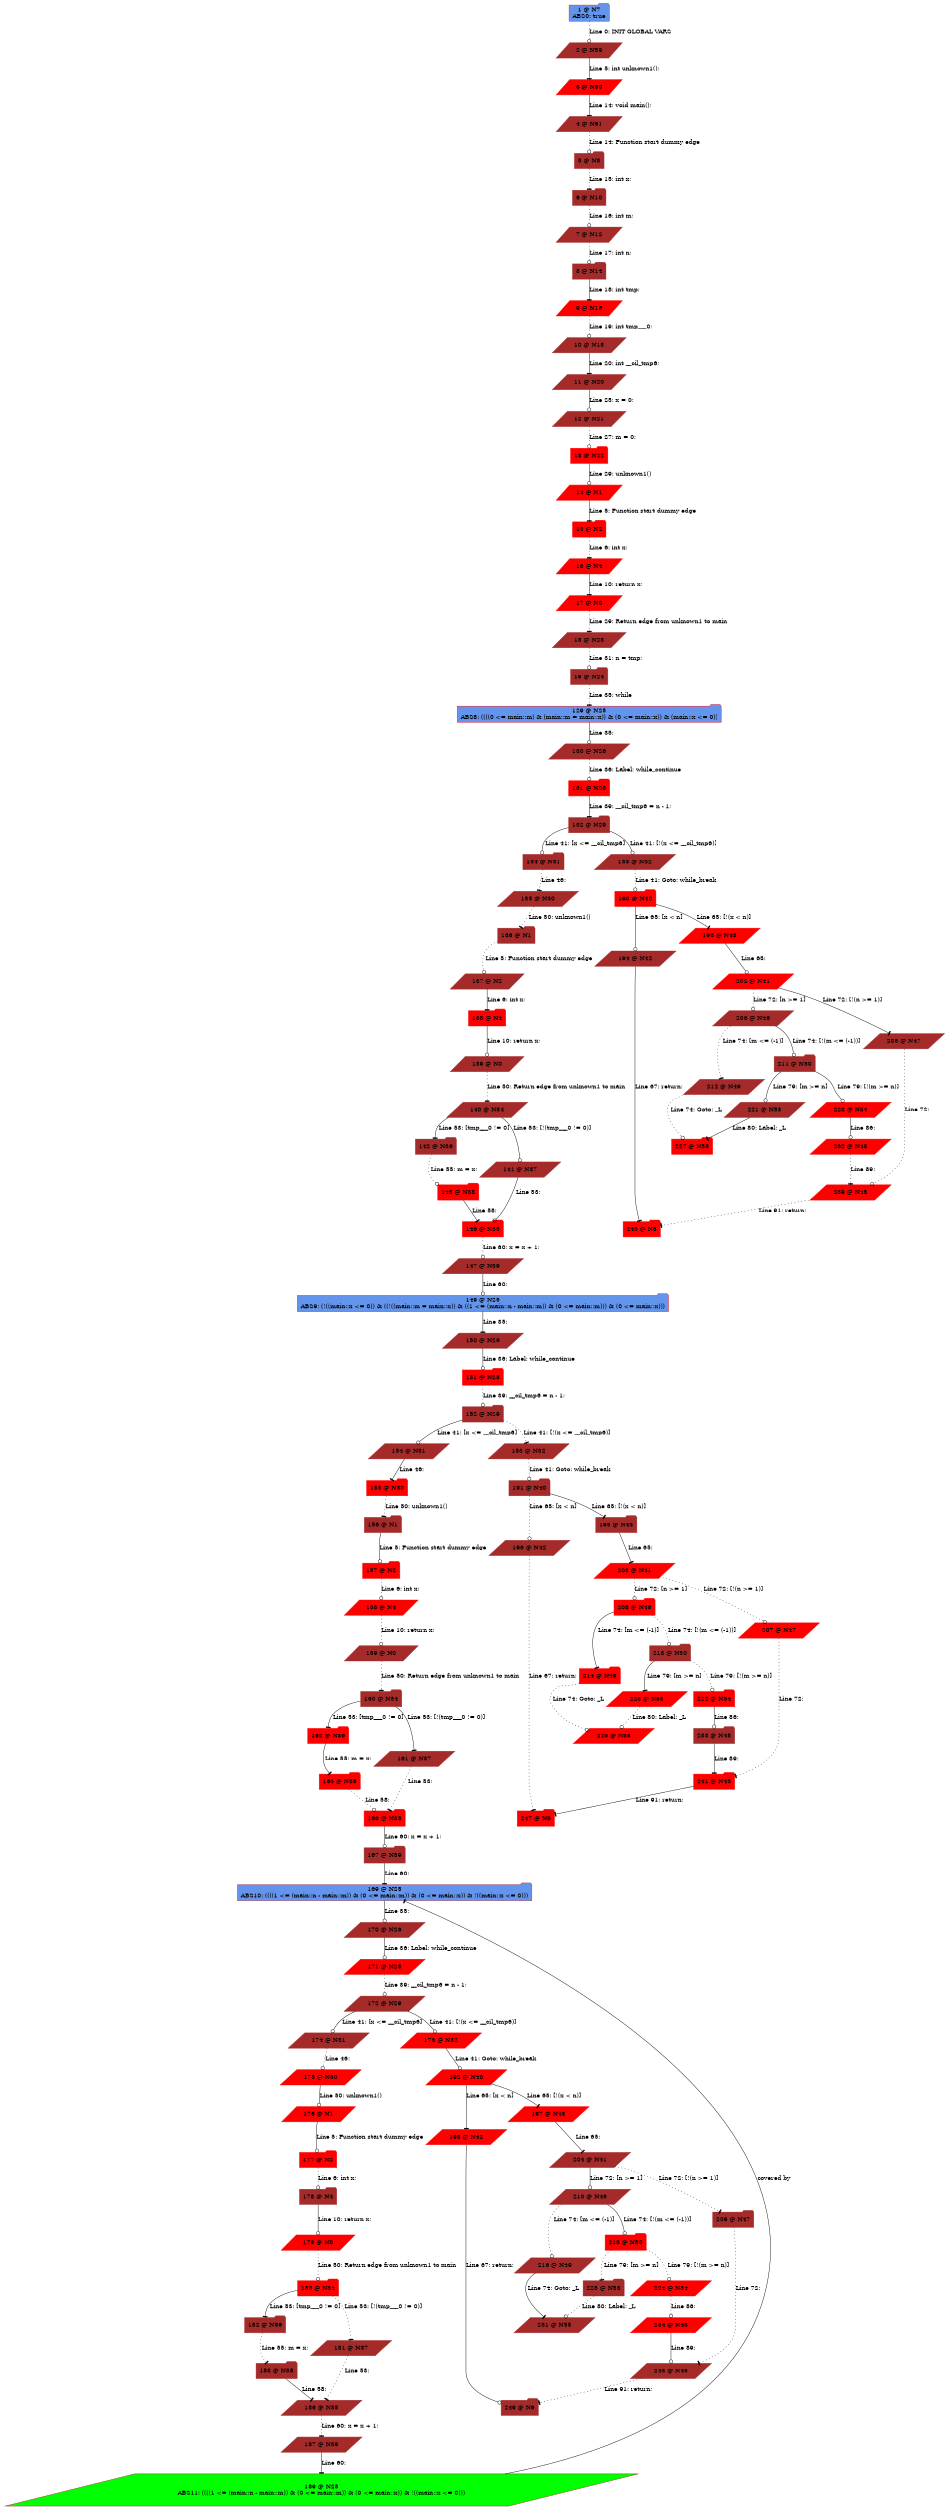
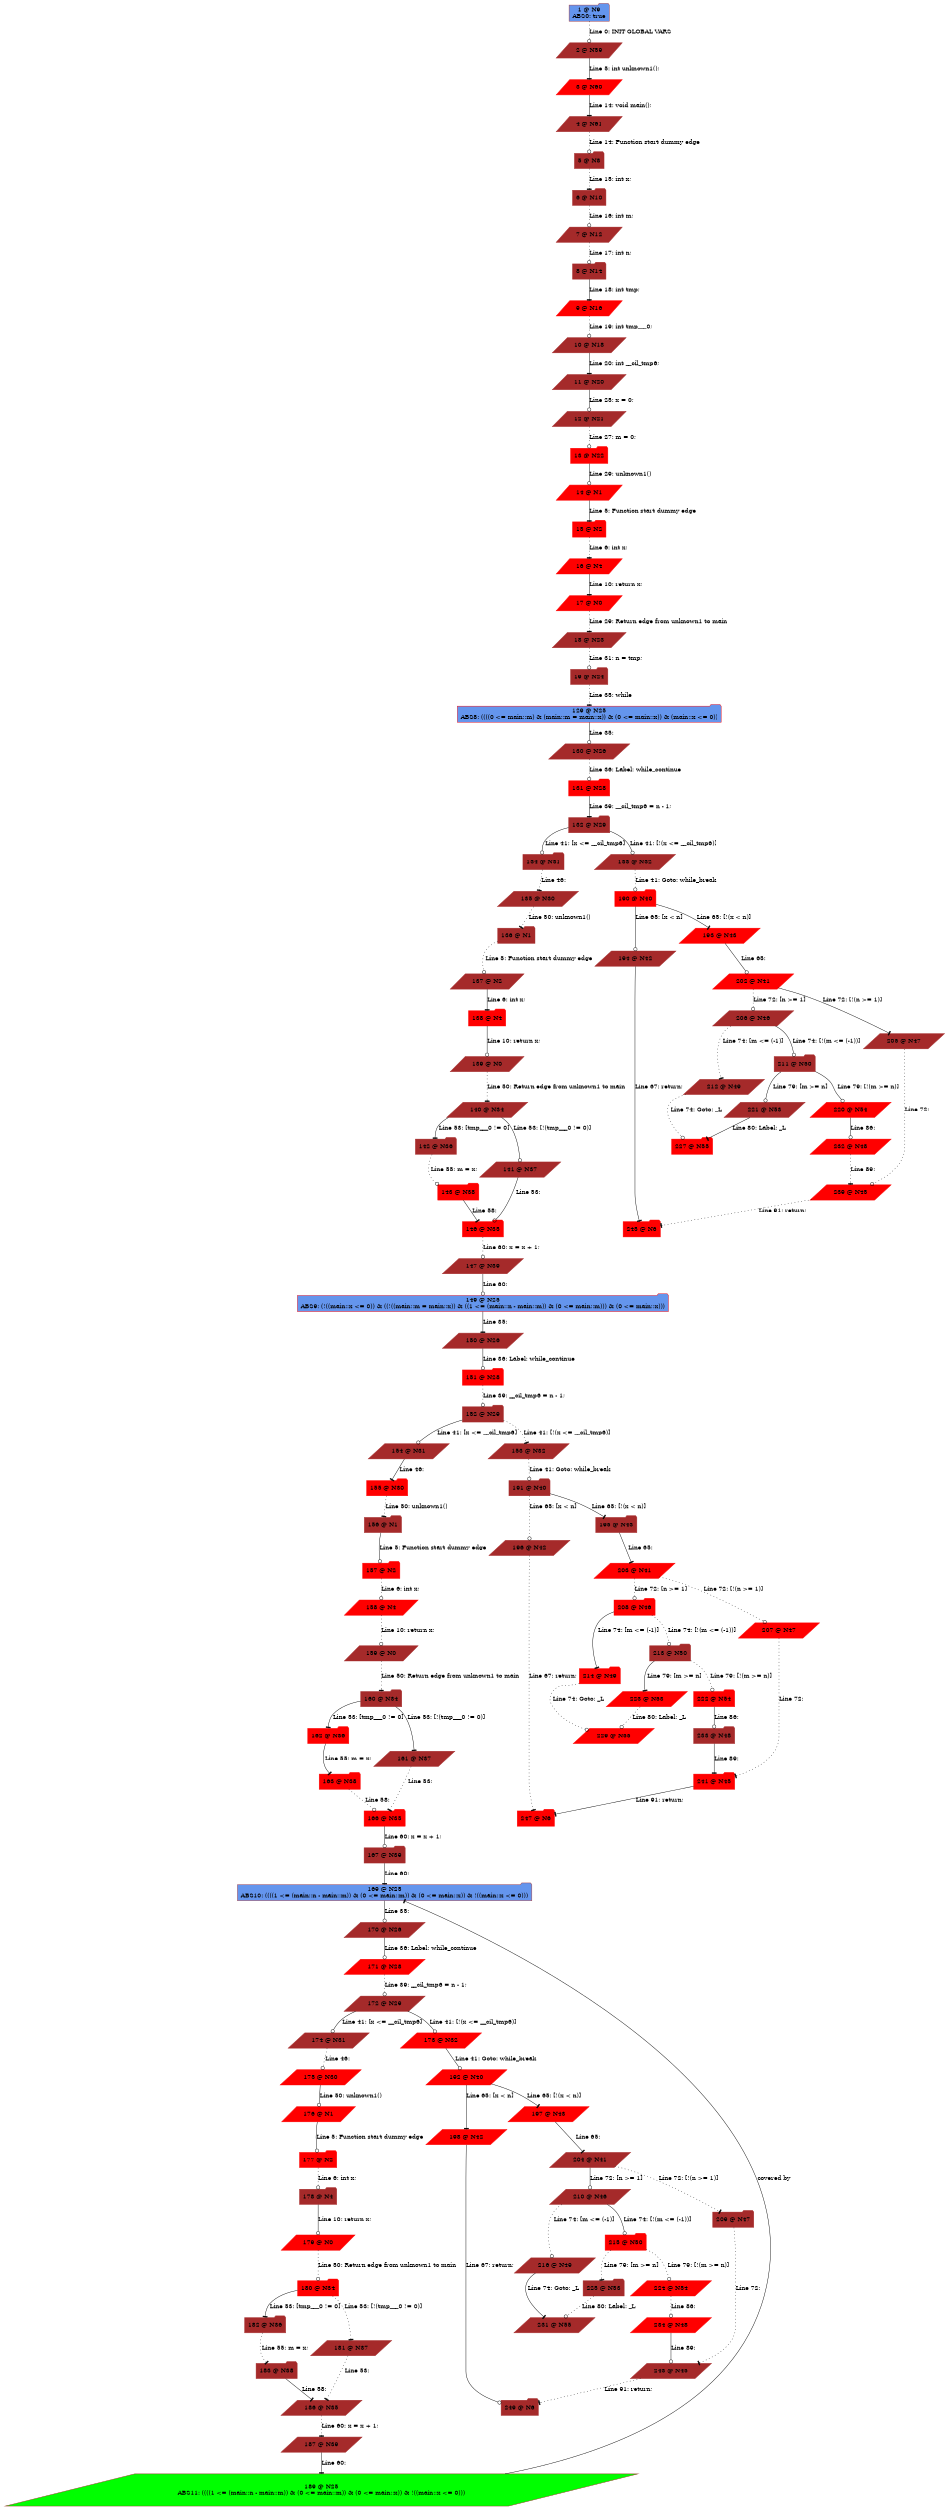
node "1 @ N7 ABS0: true": label "1 @ N7 ABS0: true" -> "1 @ N9 ABS0: true"
